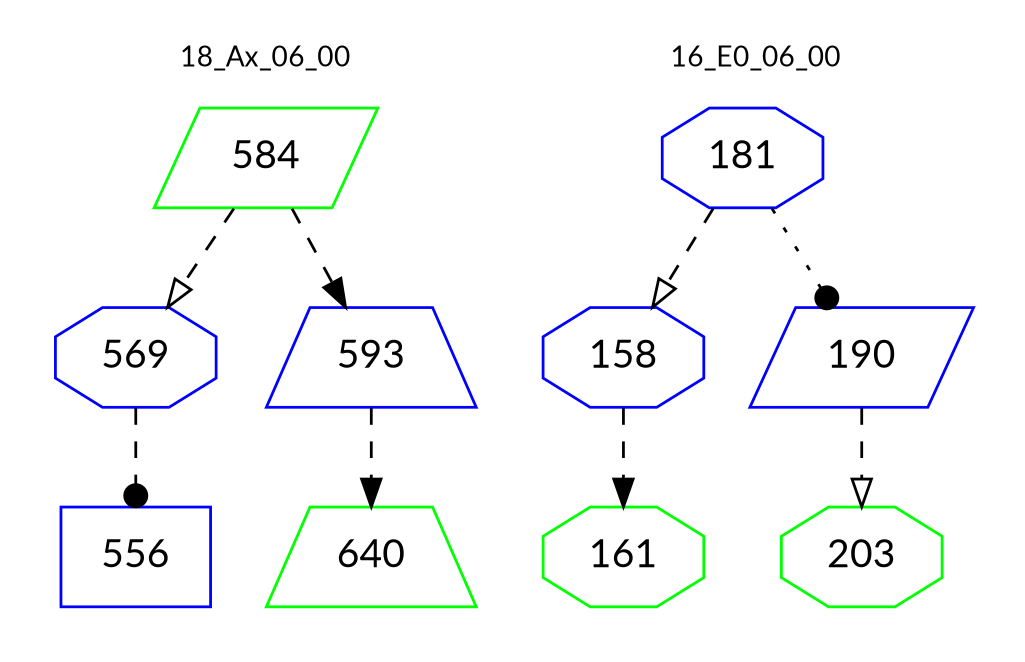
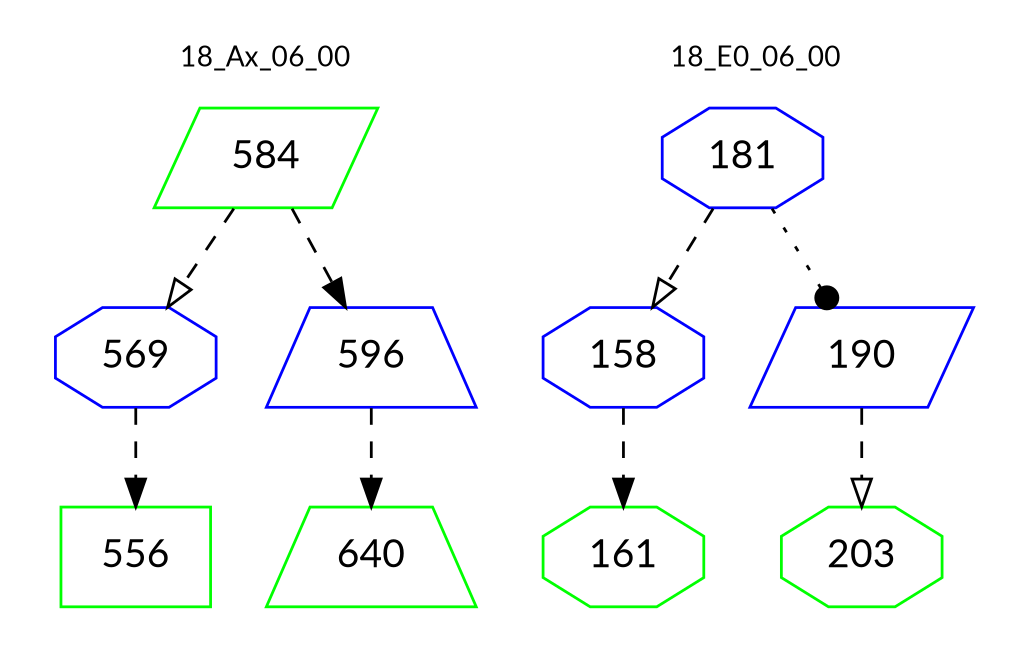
cluster "16_E0_06_00": label "16_E0_06_00" -> "18_E0_06_00"
node "593": label "593" -> "596"
edge "569" -> "556": arrowhead dot -> normal
node "556": color blue -> green
